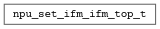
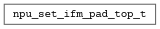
node "npu_set_ifm_ifm_top_t": label "npu_set_ifm_ifm_top_t" -> "npu_set_ifm_pad_top_t"
